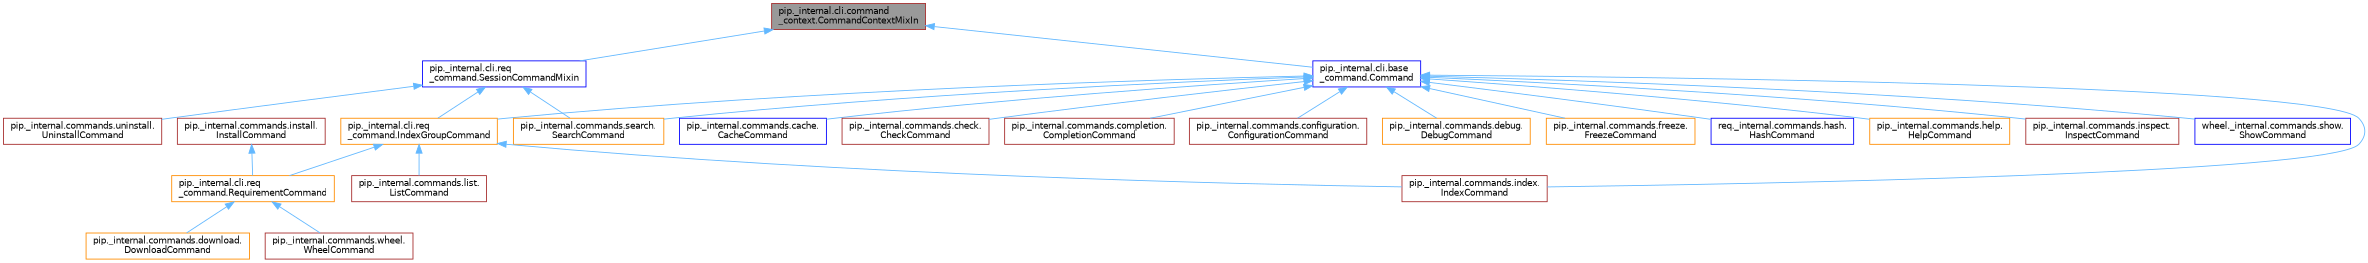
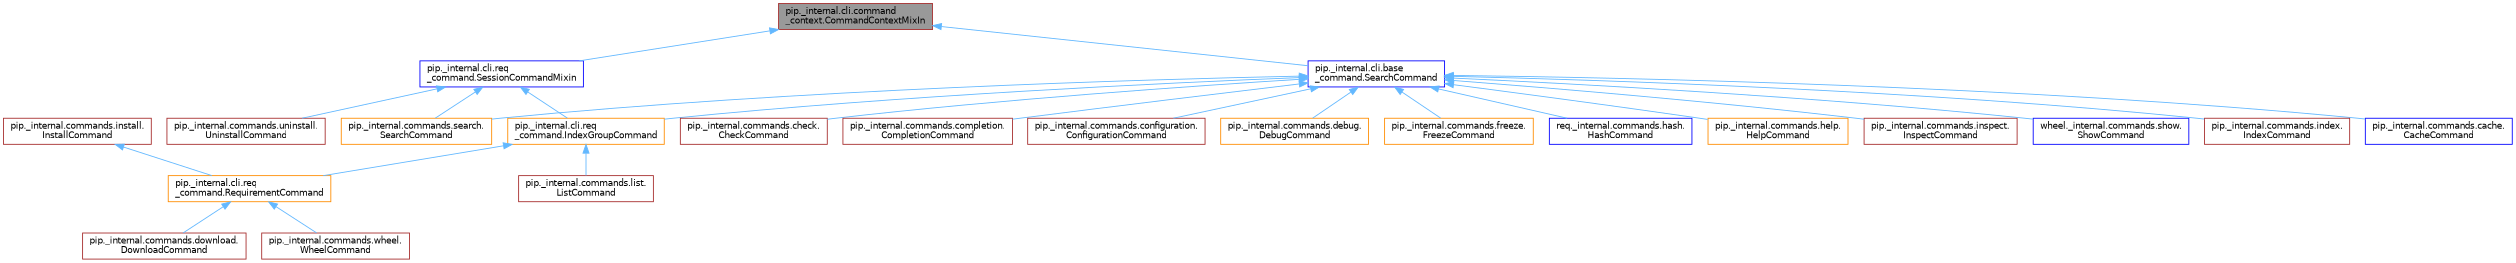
node "pip._internal.cli.base _command.Command": label "pip._internal.cli.base _command.Command" -> "pip._internal.cli.base _command.SearchCommand"
edge "pip._internal.commands.index. IndexCommand" -> "pip._internal.cli.req _command.IndexGroupCommand": removed
node "pip._internal.commands.download. DownloadCommand": color darkorange -> brown
